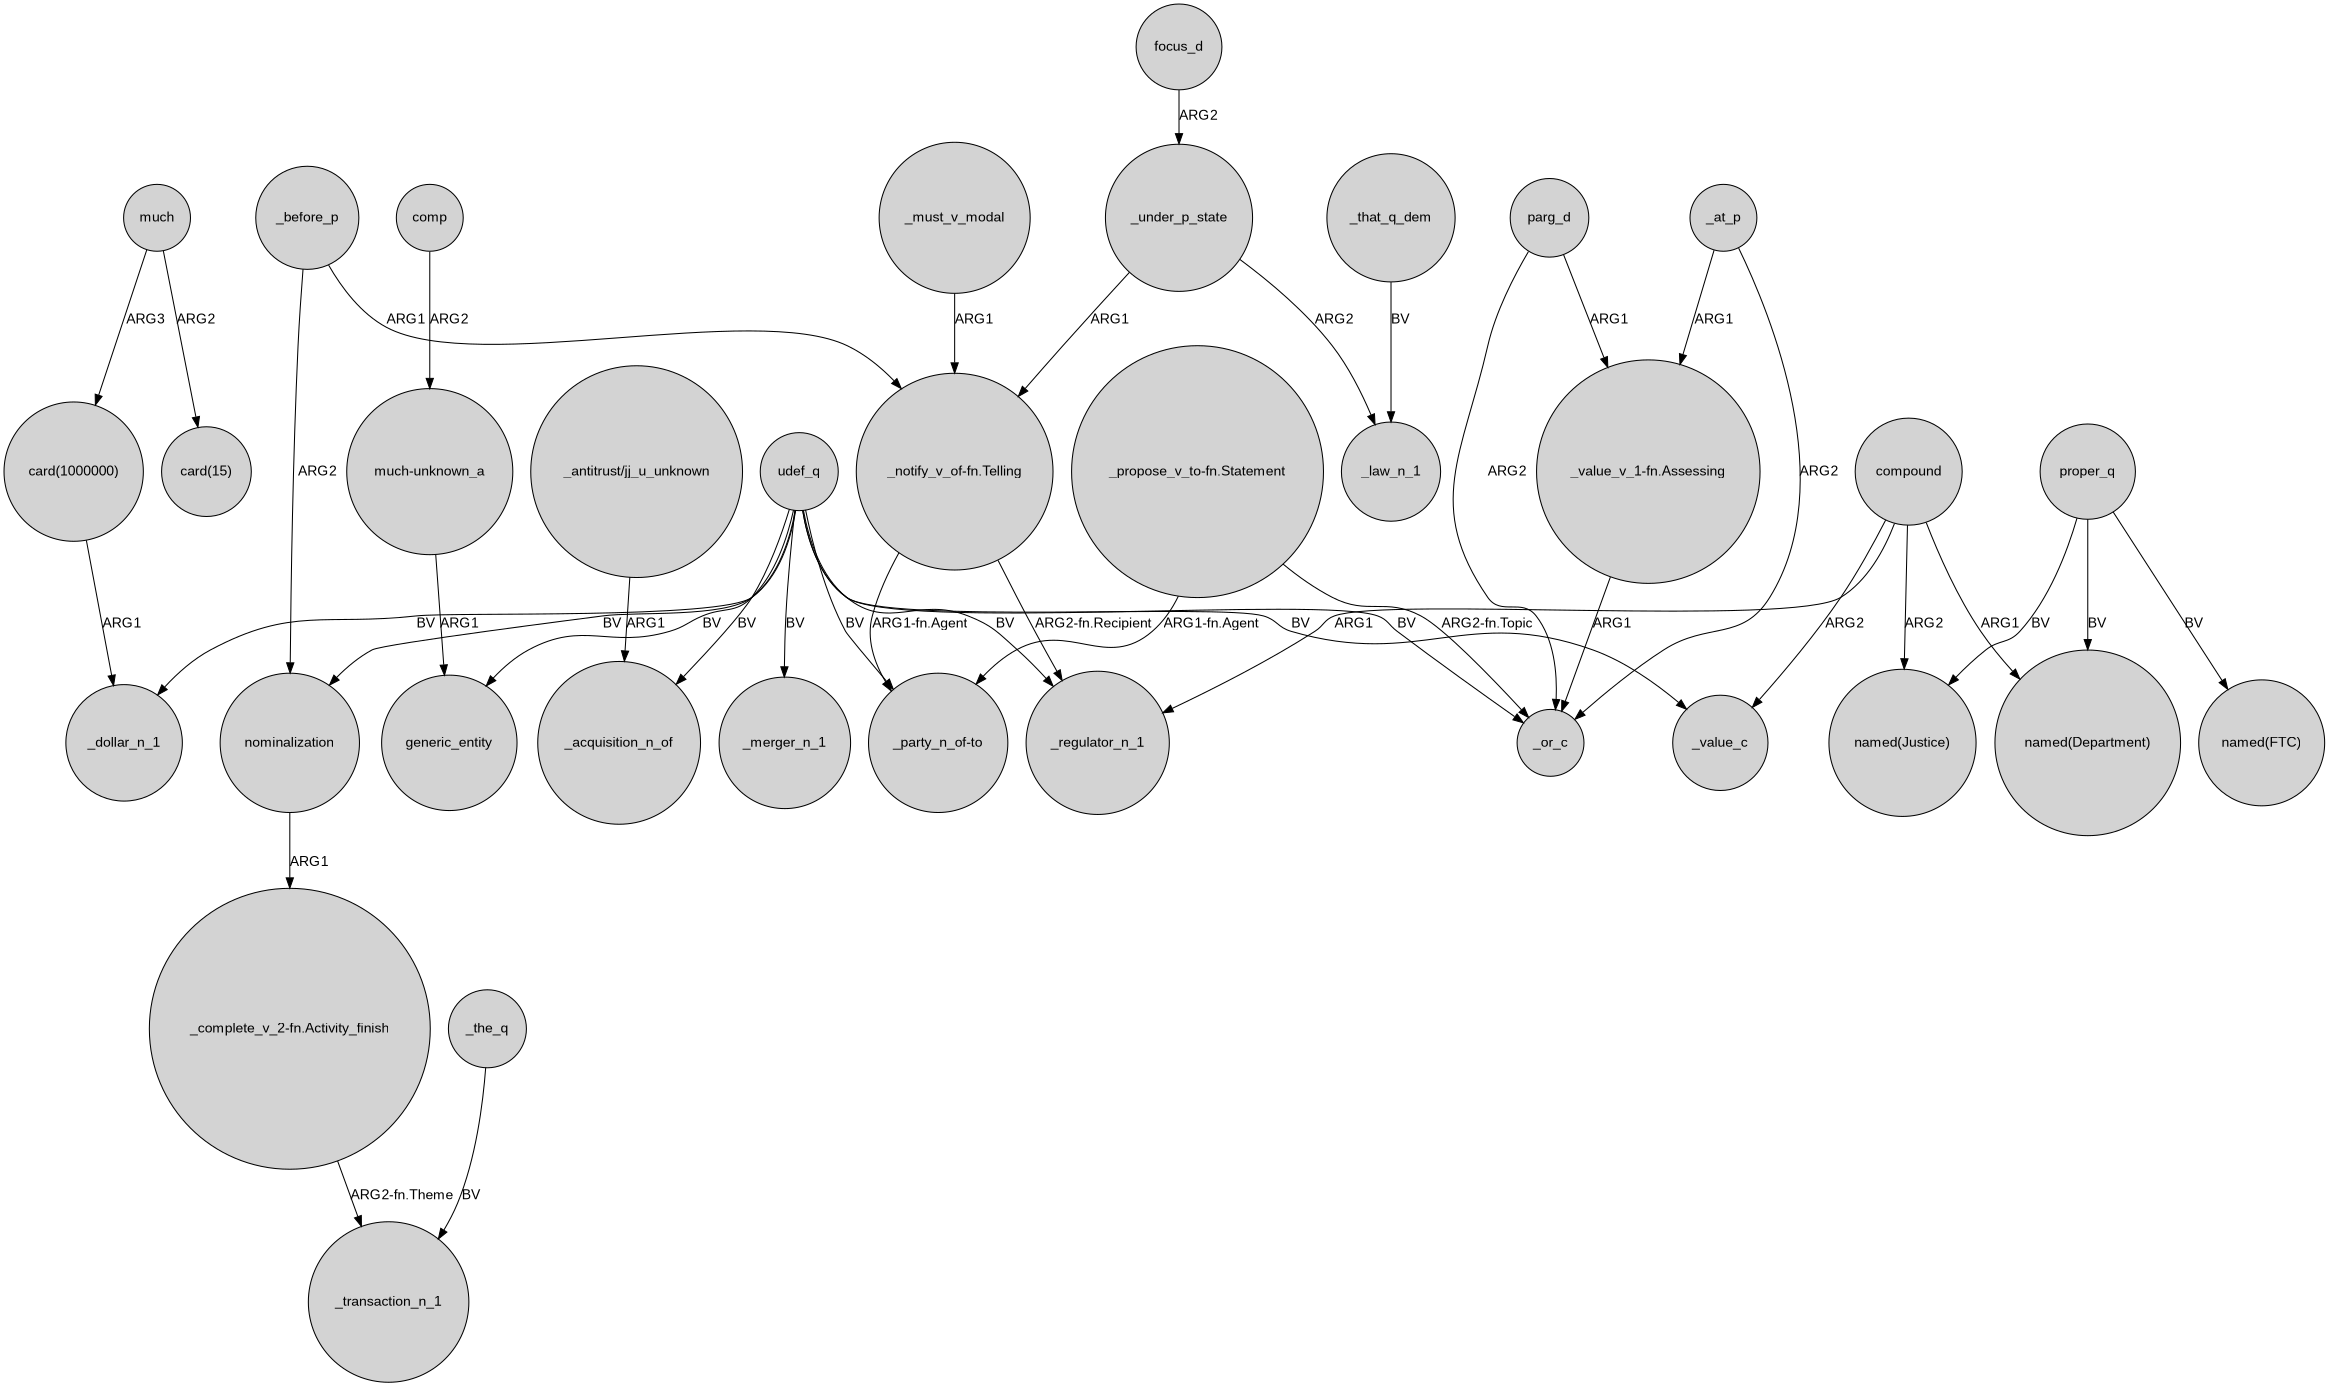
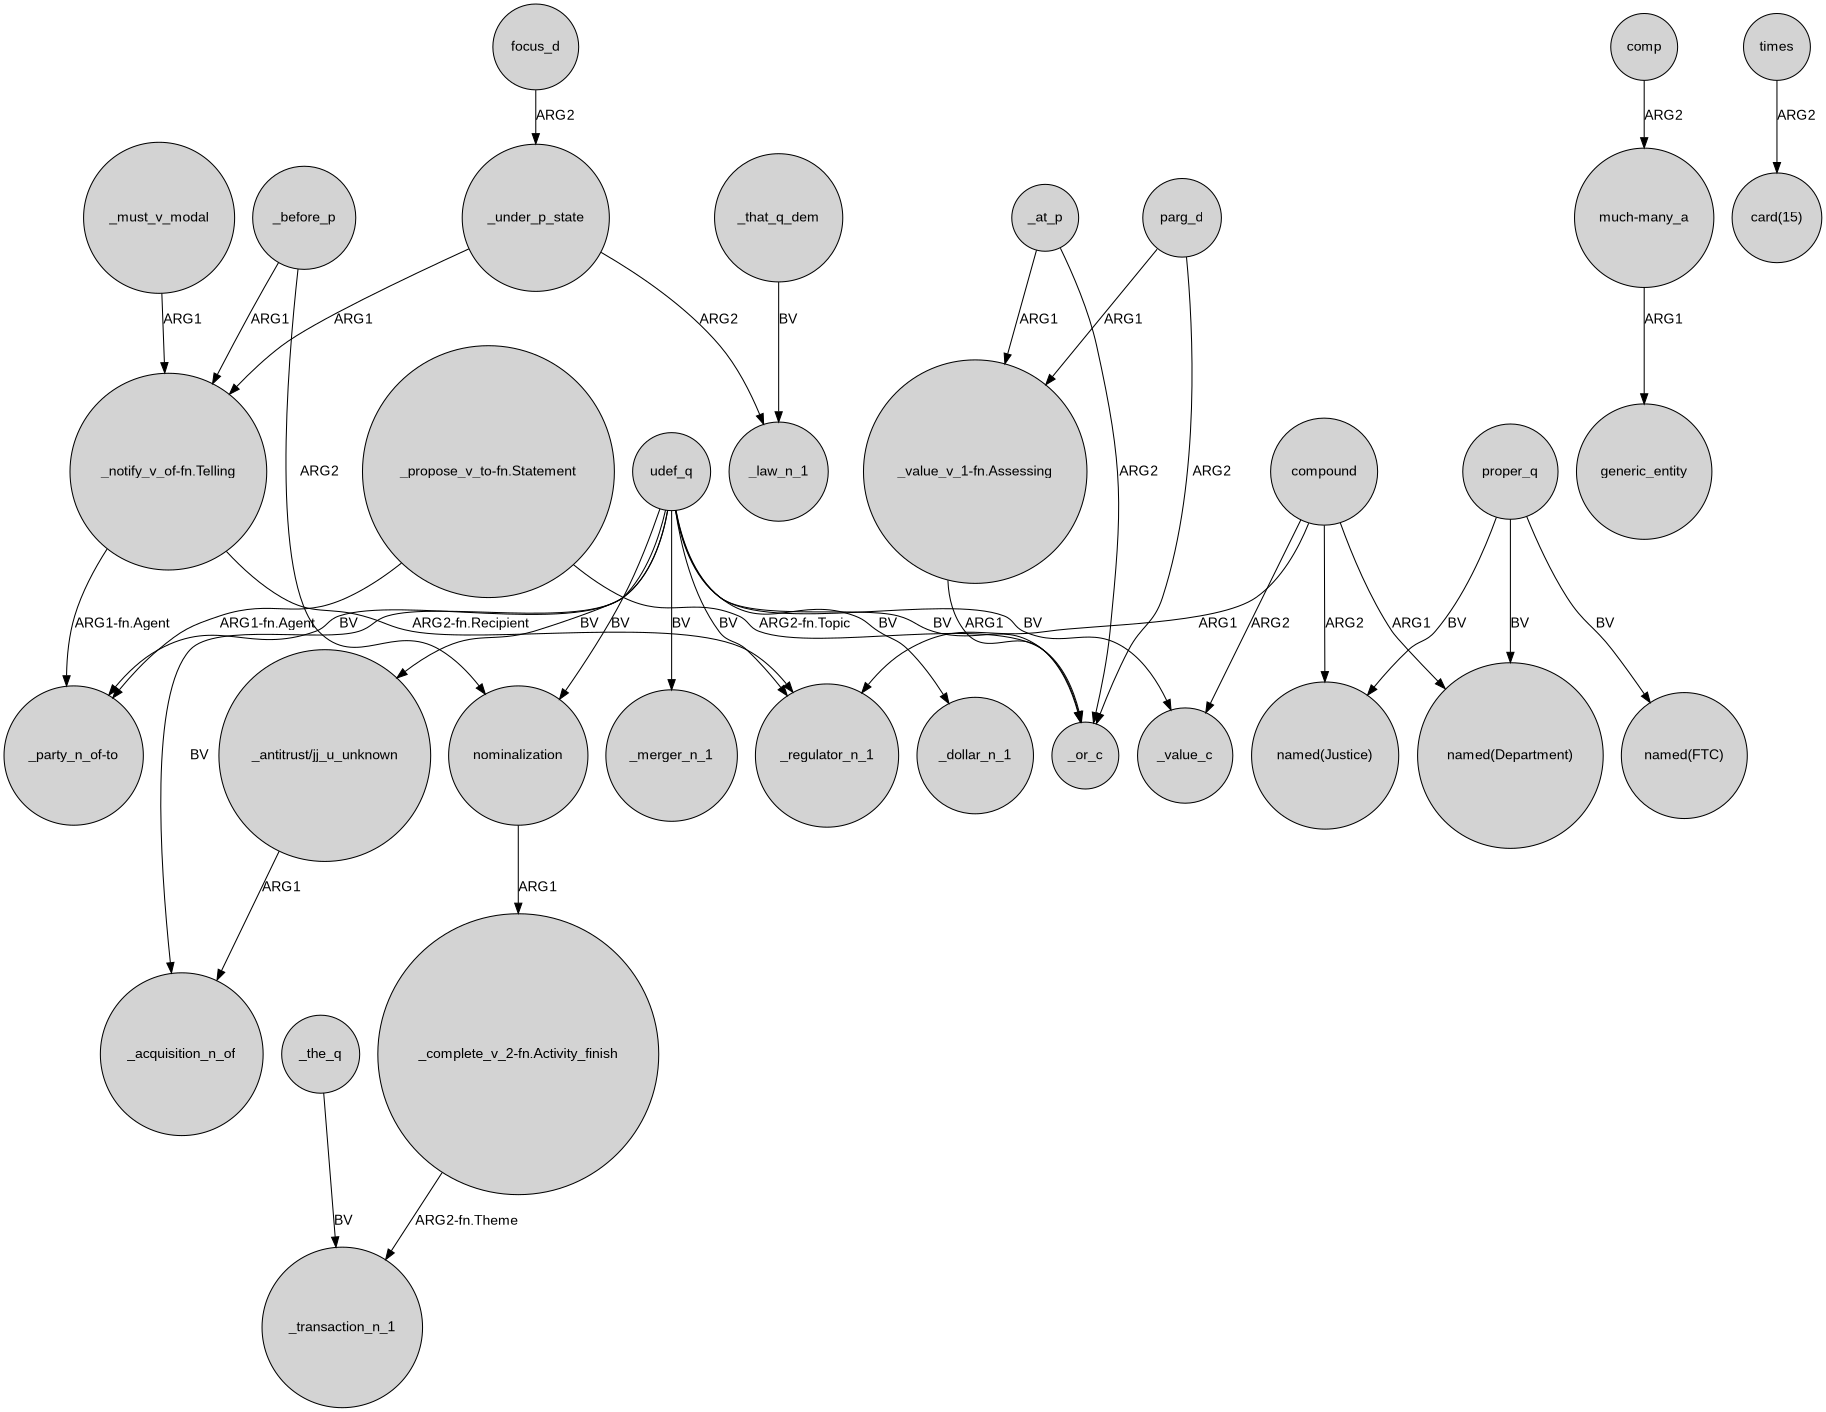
node "much": label "much" -> "times"
node "card(1000000)": removed
node "much-unknown_a": label "much-unknown_a" -> "much-many_a"
edge "udef_q" -> "generic_entity": now "udef_q" -> "_antitrust/jj_u_unknown"
